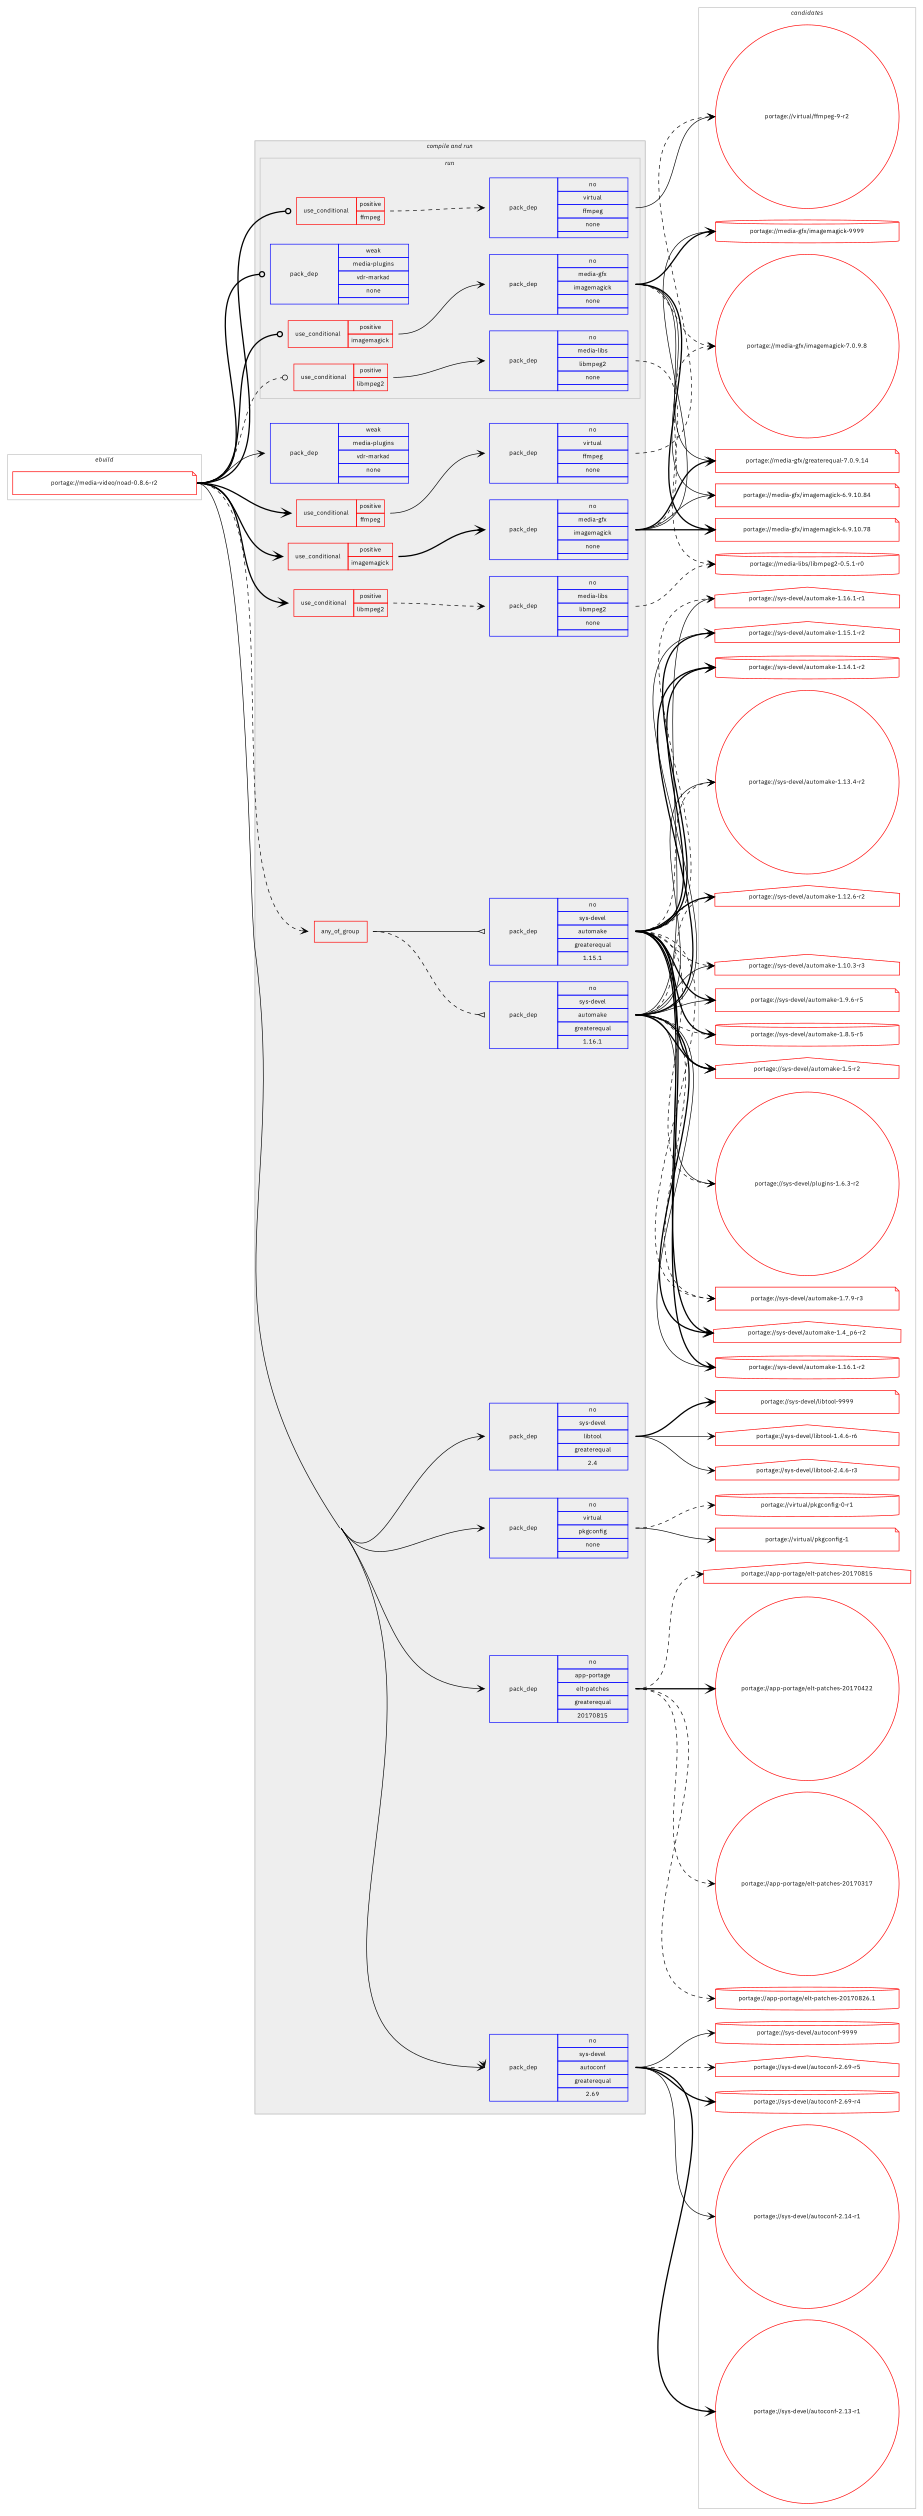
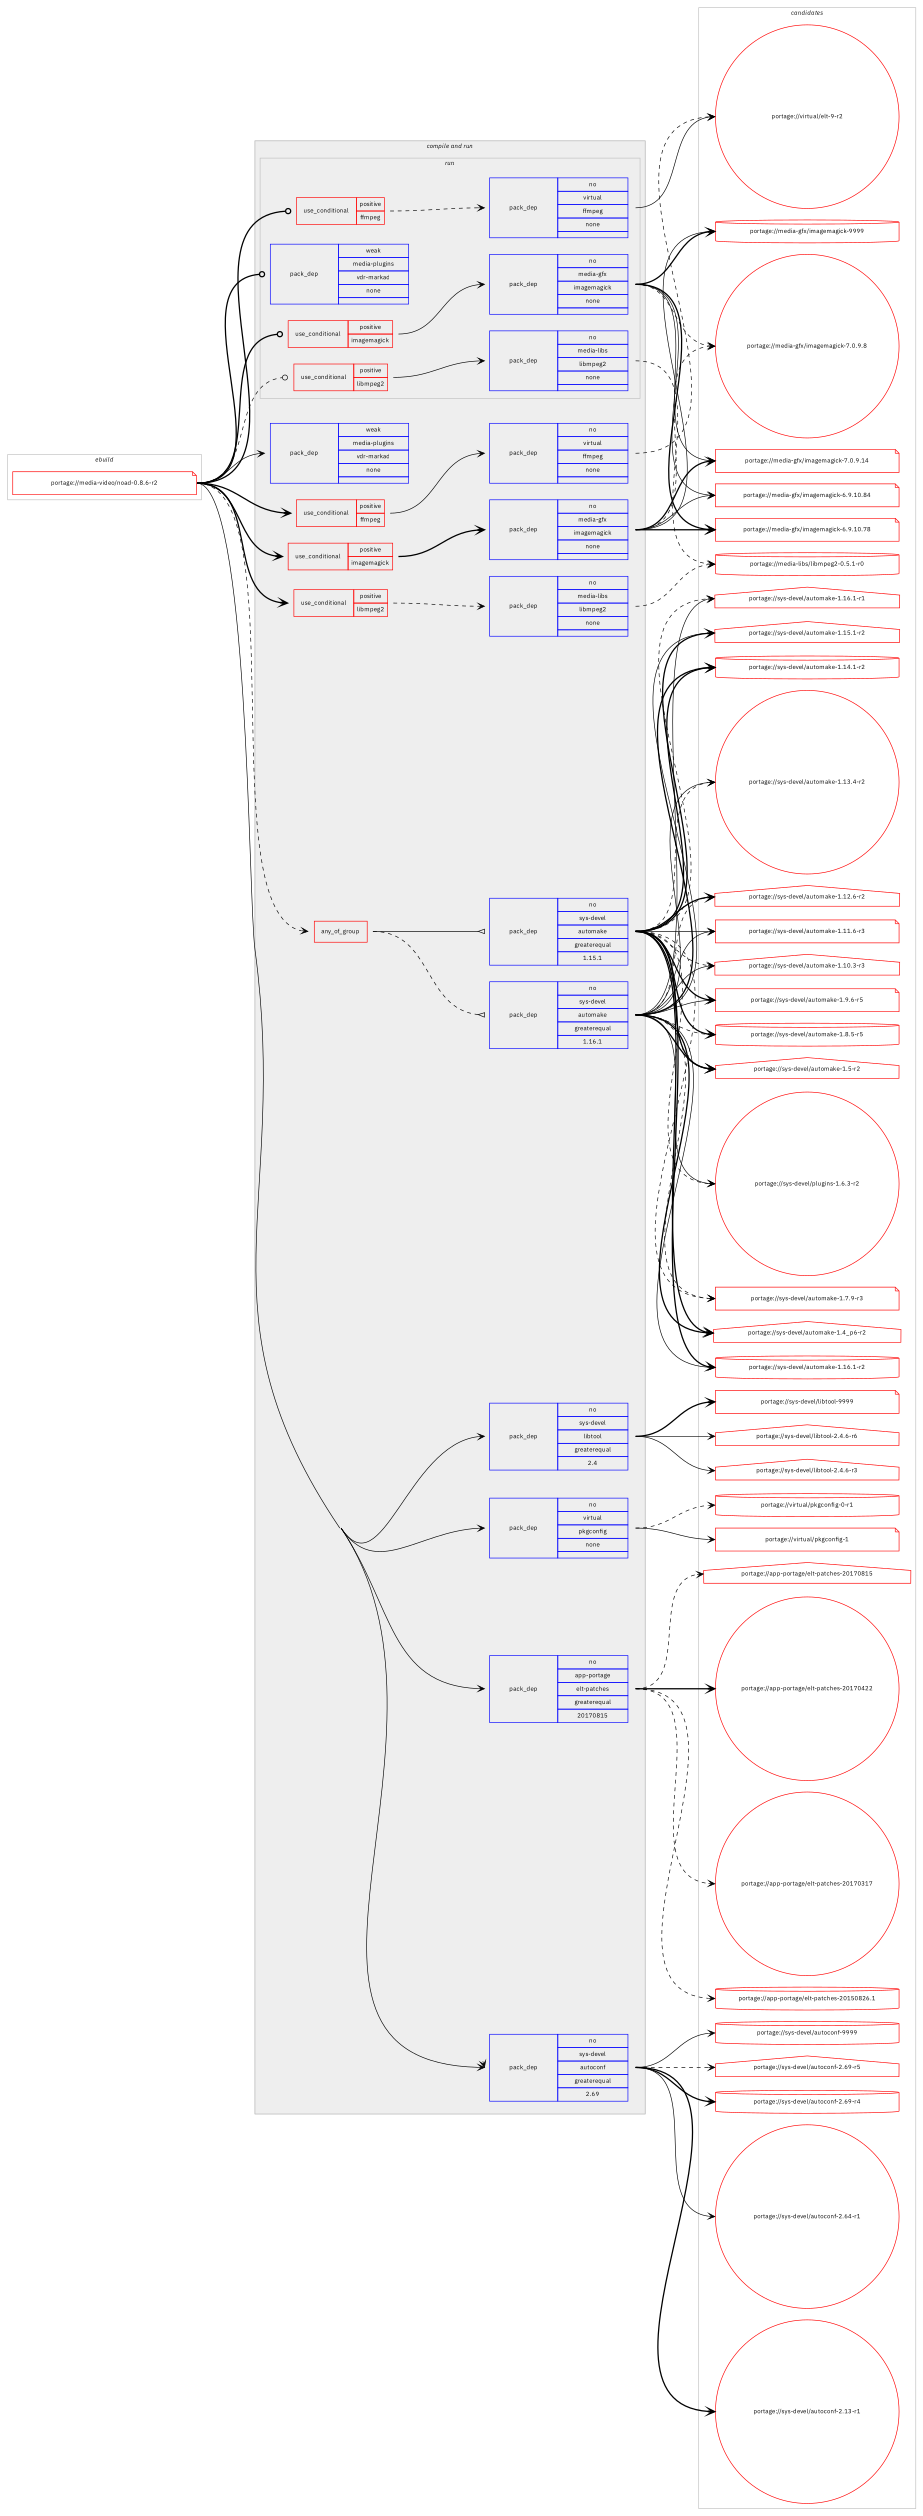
node "portage://virtual/ffmpeg-9-r2": label "portage://virtual/ffmpeg-9-r2" -> "portage://virtual/elt-9-r2"
node "portage://media-gfx/greaterequal-7.0.9.14": label "portage://media-gfx/greaterequal-7.0.9.14" -> "portage://media-gfx/imagemagick-7.0.9.14"
node "portage://sys-devel/automake-1.11.6-r3": added
node "portage://sys-devel/libtool-1.4.6-r6": label "portage://sys-devel/libtool-1.4.6-r6" -> "portage://sys-devel/libtool-2.4.6-r6"
node "portage://app-portage/elt-patches-20170826.1": label "portage://app-portage/elt-patches-20170826.1" -> "portage://app-portage/elt-patches-20150826.1"
node "portage://sys-devel/autoconf-2.14-r1": label "portage://sys-devel/autoconf-2.14-r1" -> "portage://sys-devel/autoconf-2.64-r1"
